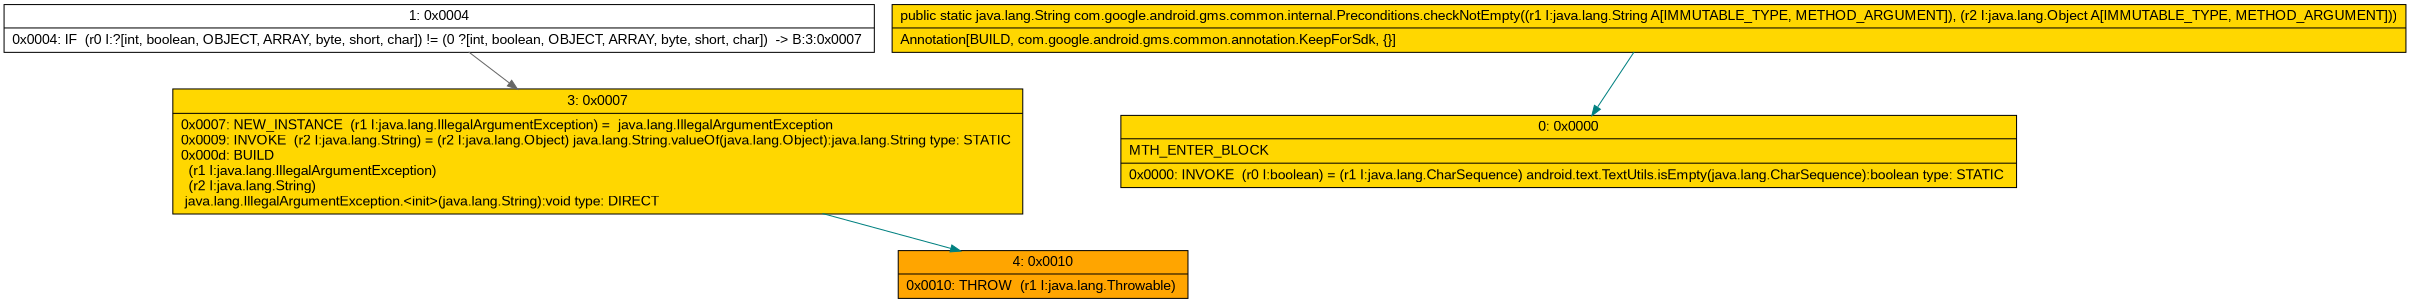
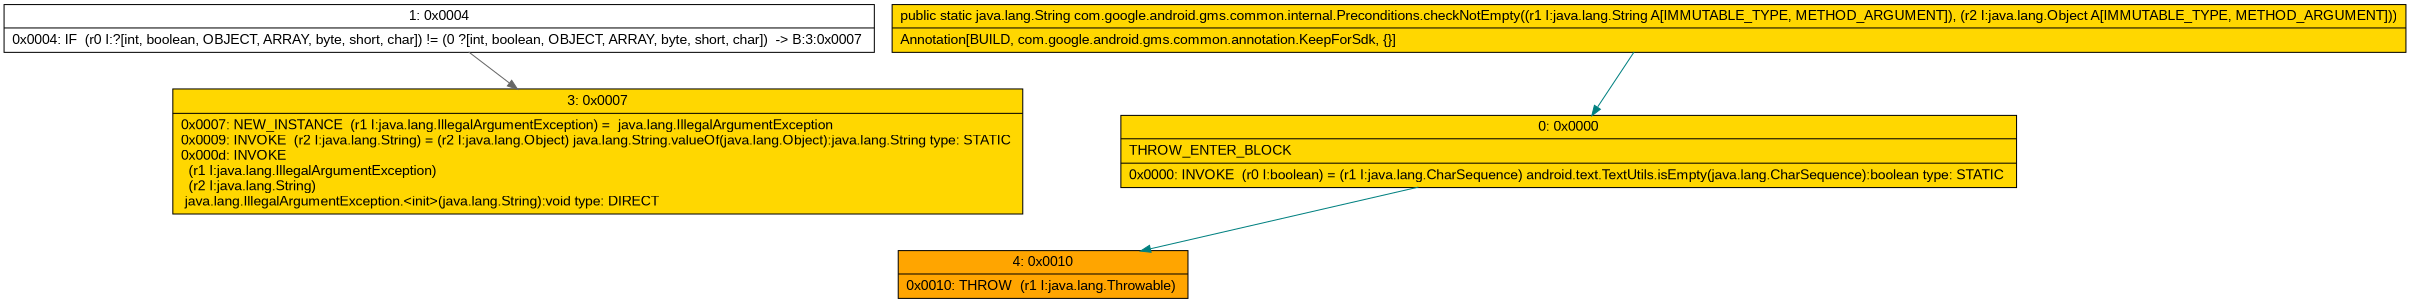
node "0: 0x0000": text "MTH_ENTER_BLOCK" -> "THROW_ENTER_BLOCK"
node "3: 0x0007": text "0x000d: BUILD" -> "0x000d: INVOKE"
edge "3: 0x0007" -> "4: 0x0010": now "0: 0x0000" -> "4: 0x0010"
